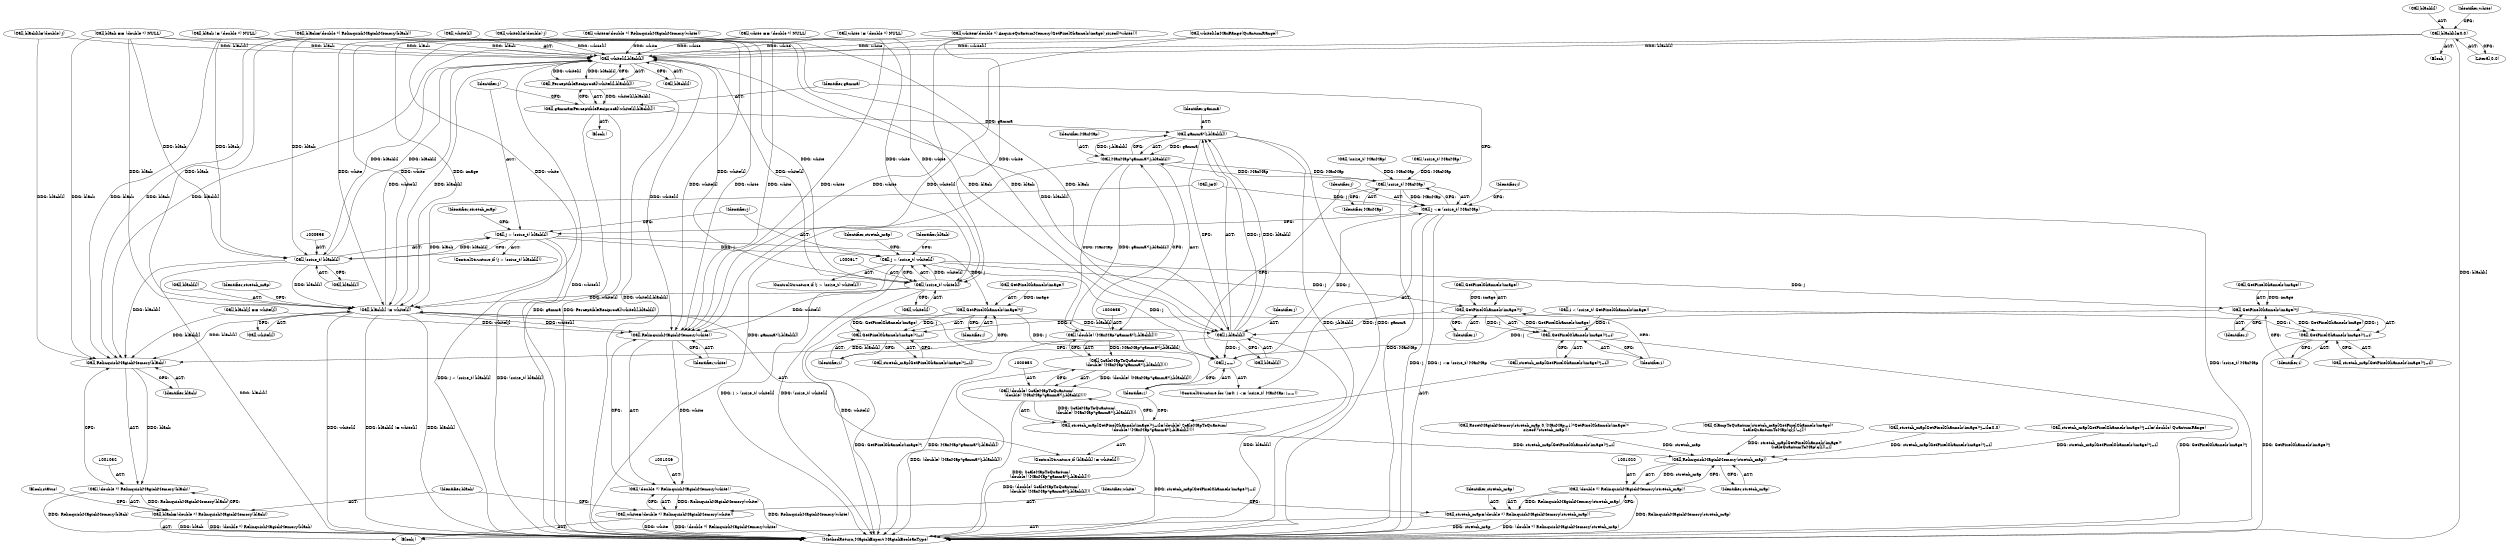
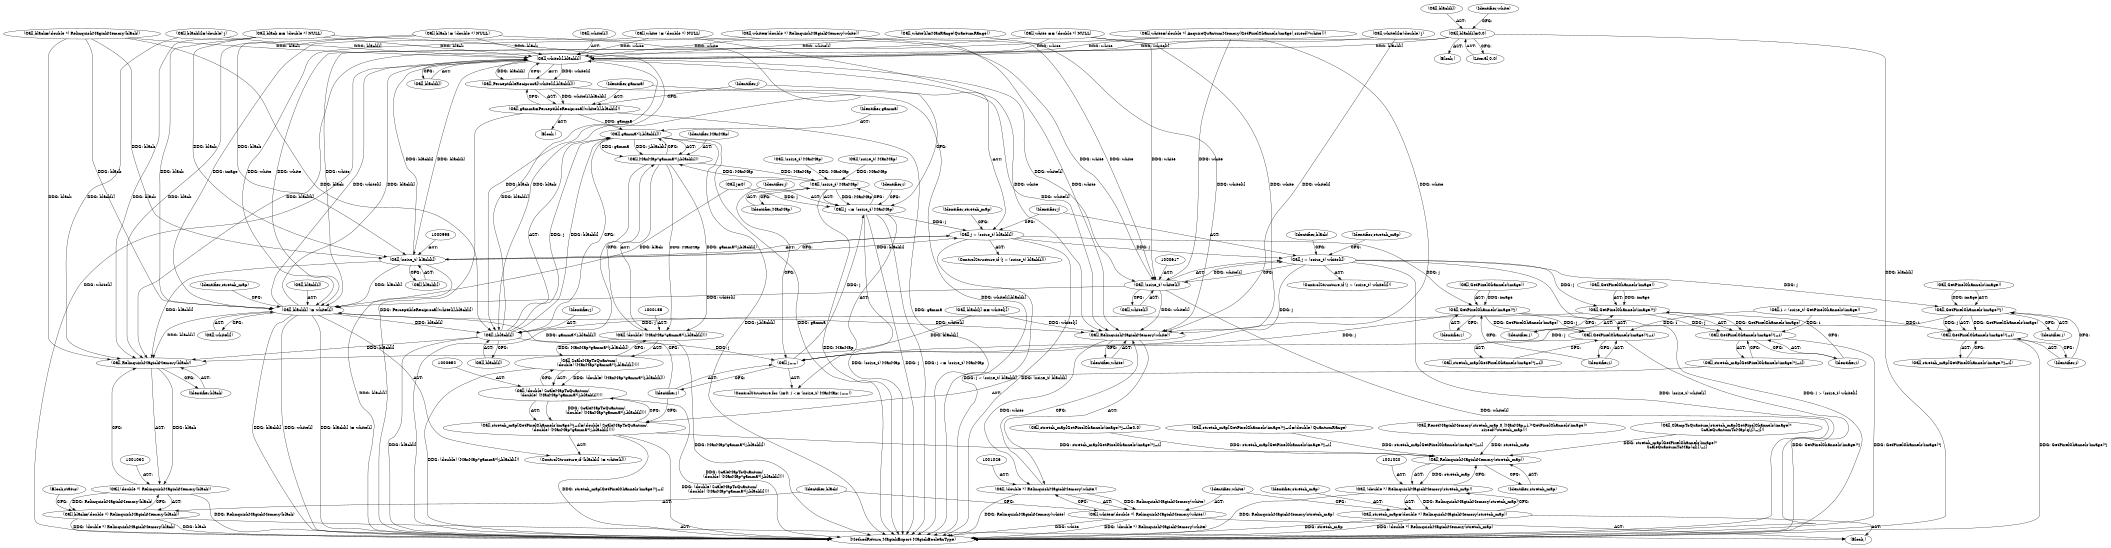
edge "(Call,(ssize_t) white[i])" -> "(Call,white[i]-black[i])": removed, label "DDG: white[i]"
edge "(Call,j <= (ssize_t) MaxMap)" -> "(Call,j < (ssize_t) black[i])": label "CFG: " -> "DDG: j"
node "1000655": label "1000655" -> "1000155"
